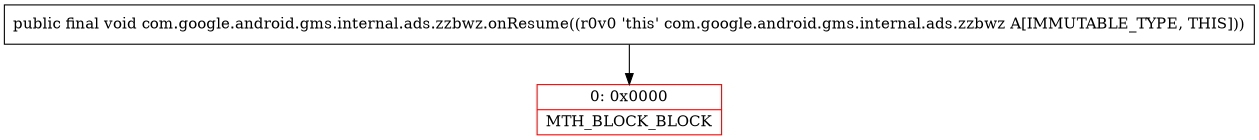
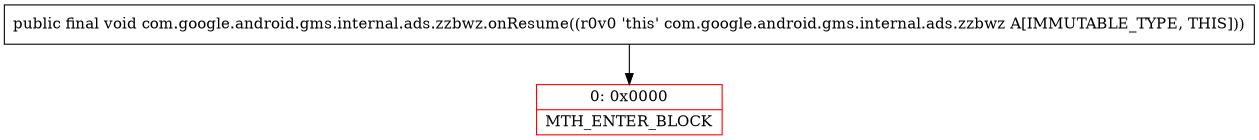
node "0: 0x0000": text "MTH_BLOCK_BLOCK" -> "MTH_ENTER_BLOCK"
